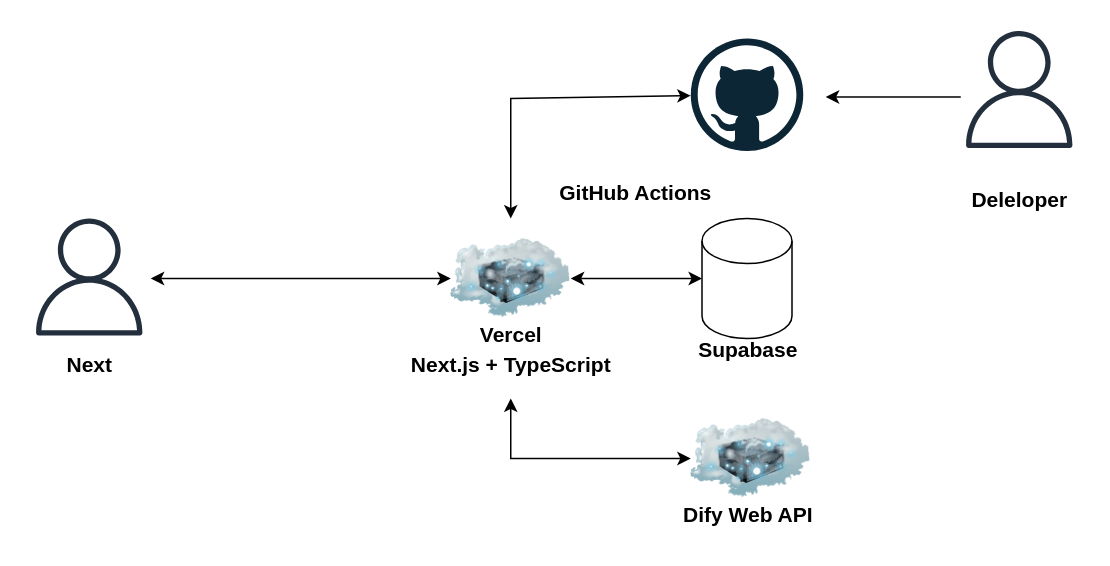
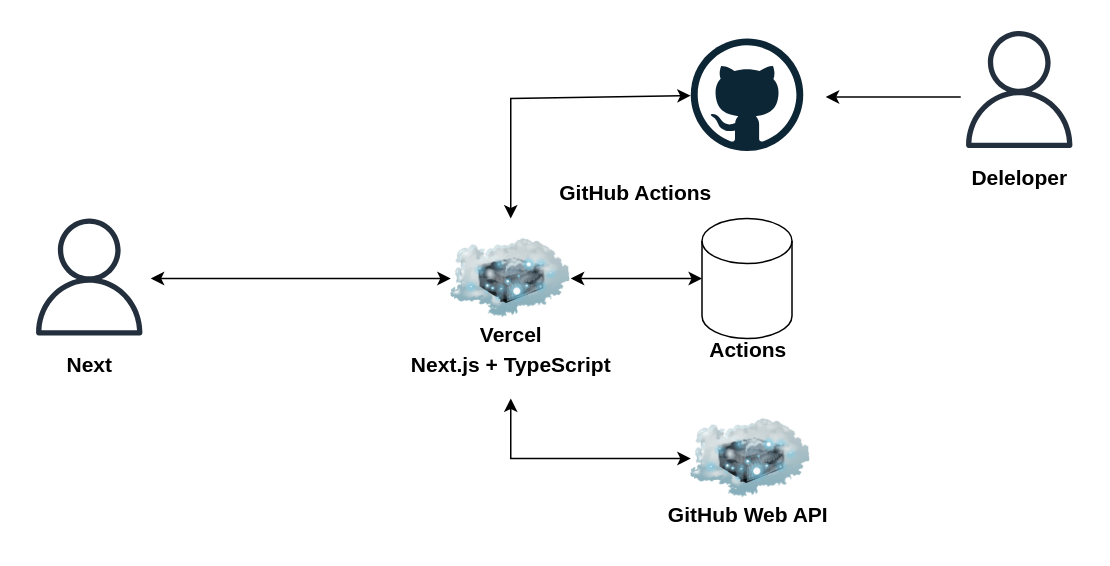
node "Deleloper": moved (1019, 196) -> (1019, 173)
node "Supabase": label "Supabase" -> "Actions"
node "Dify Web API": label "Dify Web API" -> "GitHub Web API"
